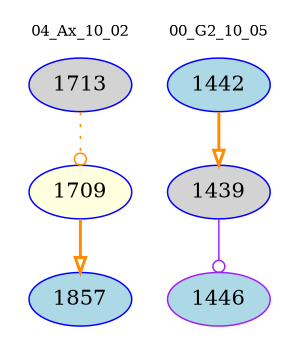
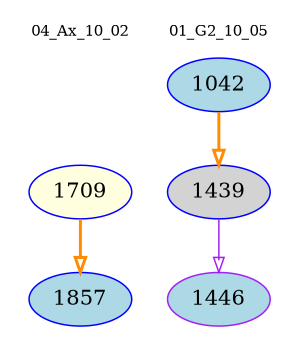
cluster "00_G2_10_05": label "00_G2_10_05" -> "01_G2_10_05"
node "1713": removed
node "1442": label "1442" -> "1042"
edge "1439" -> "1446": arrowhead odot -> onormal
